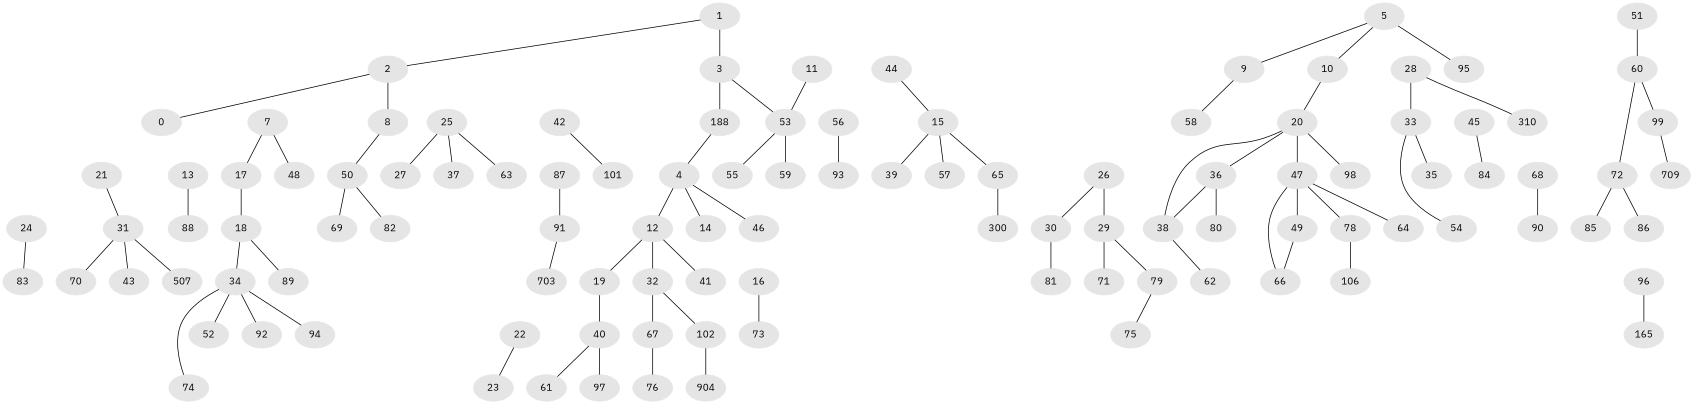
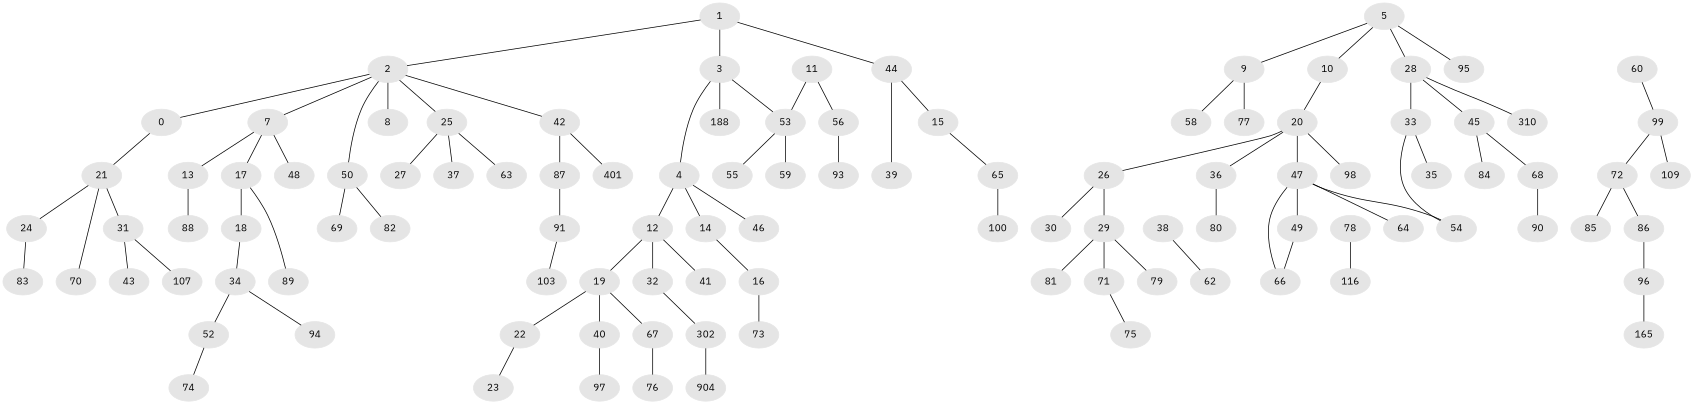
node "51": removed
edge "1" -- "44": added
edge "5" -- "28": added
edge "2" -- "7": added
edge "2" -- "25": added
edge "2" -- "42": added
edge "11" -- "56": added
edge "28" -- "45": added
node "77": added
edge "60" -- "72": now "99" -- "72"
edge "0" -- "21": added
edge "7" -- "13": added
edge "8" -- "50": now "2" -- "50"
edge "42" -- "87": added
edge "188" -- "4": now "3" -- "4"
edge "15" -- "39": now "44" -- "39"
edge "45" -- "68": added
edge "20" -- "38": now "20" -- "26"
node "101": label "101" -> "401"
node "57": removed
node "709": label "709" -> "109"
edge "21" -- "24": added
edge "36" -- "38": removed
edge "47" -- "78": now "47" -- "54"
node "300": label "300" -> "100"
edge "31" -- "70": now "21" -- "70"
edge "18" -- "89": now "17" -- "89"
edge "14" -- "16": added
edge "30" -- "81": now "29" -- "81"
edge "86" -- "96": added
node "507": label "507" -> "107"
node "703": label "703" -> "103"
node "106": label "106" -> "116"
edge "19" -- "22": added
edge "32" -- "67": now "19" -- "67"
edge "79" -- "75": now "71" -- "75"
edge "34" -- "74": now "52" -- "74"
node "92": removed
node "102": label "102" -> "302"
node "61": removed
